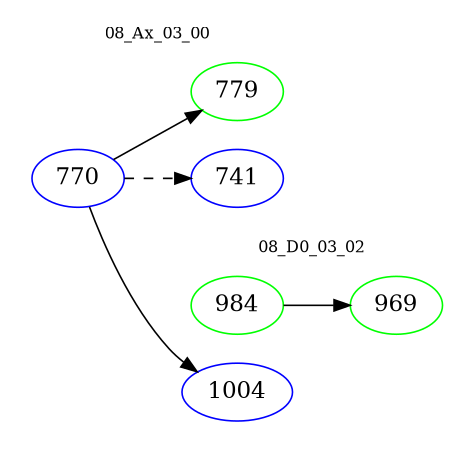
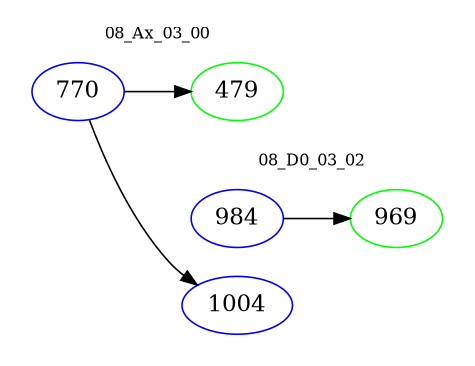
node "779": label "779" -> "479"
node "741": removed
node "984": color green -> blue
